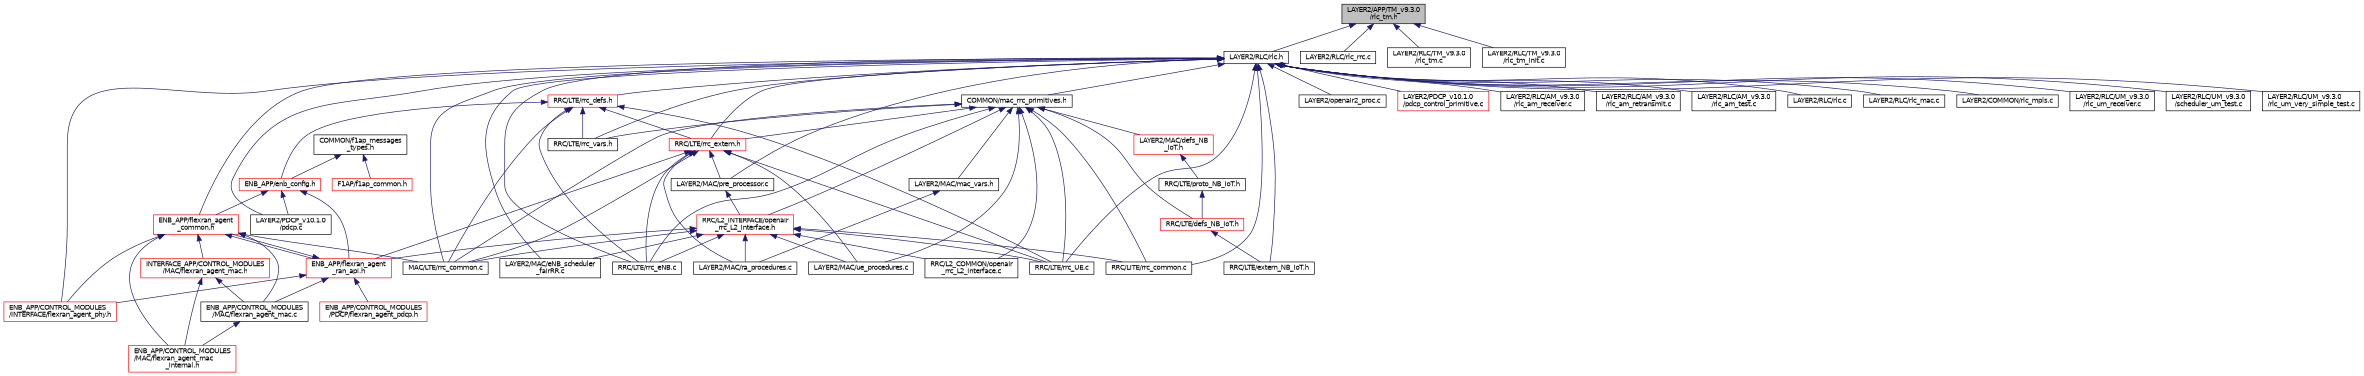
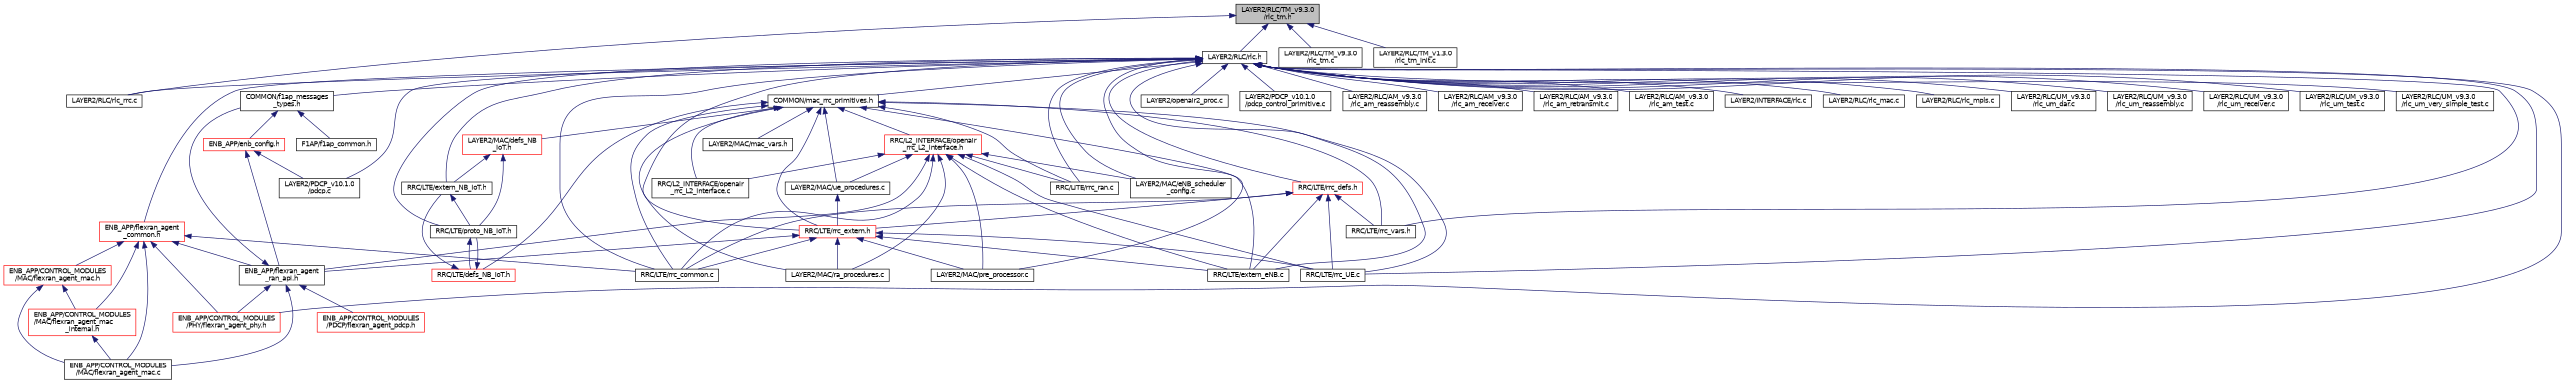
node "LAYER2/APP/TM_v9.3.0 /rlc_tm.h": label "LAYER2/APP/TM_v9.3.0 /rlc_tm.h" -> "LAYER2/RLC/TM_v9.3.0 /rlc_tm.h"
node "LAYER2/RLC/TM_v9.3.0 /rlc_tm_init.c": label "LAYER2/RLC/TM_v9.3.0 /rlc_tm_init.c" -> "LAYER2/RLC/TM_v1.3.0 /rlc_tm_init.c"
edge "RRC/LTE/proto_NB_IoT.h" -> "LAYER2/RLC/rlc.h": added
edge "LAYER2/RLC/rlc_rrc.c" -> "LAYER2/RLC/rlc.h": added
edge "COMMON/f1ap_messages _types.h" -> "LAYER2/RLC/rlc.h": added
node "LAYER2/RLC/AM_v9.3.0 /rlc_am_reassembly.c": added
node "LAYER2/PDCP_v10.1.0 /pdcp_control_primitive.c": color red -> black
node "LAYER2/RLC/rlc.c": label "LAYER2/RLC/rlc.c" -> "LAYER2/INTERFACE/rlc.c"
node "LAYER2/COMMON/rlc_mpls.c": label "LAYER2/COMMON/rlc_mpls.c" -> "LAYER2/RLC/rlc_mpls.c"
node "LAYER2/RLC/UM_v9.3.0 /rlc_um_dar.c": added
node "LAYER2/RLC/UM_v9.3.0 /rlc_um_reassembly.c": added
node "LAYER2/RLC/UM_v9.3.0 /scheduler_um_test.c": label "LAYER2/RLC/UM_v9.3.0 /scheduler_um_test.c" -> "LAYER2/RLC/UM_v9.3.0 /rlc_um_test.c"
edge "ENB_APP/enb_config.h" -> "RRC/LTE/rrc_defs.h": removed
edge "RRC/LTE/extern_NB_IoT.h" -> "LAYER2/MAC/defs_NB _IoT.h": added
node "F1AP/f1ap_common.h": color red -> black
edge "LAYER2/MAC/ue_procedures.c" -> "RRC/LTE/rrc_extern.h": reversed
edge "ENB_APP/flexran_agent _common.h" -> "ENB_APP/enb_config.h": removed
edge "RRC/L2_INTERFACE/openair _rrc_L2_interface.h" -> "LAYER2/MAC/pre_processor.c": reversed
edge "RRC/LTE/proto_NB_IoT.h" -> "RRC/LTE/extern_NB_IoT.h": added
edge "LAYER2/MAC/ra_procedures.c" -> "LAYER2/MAC/mac_vars.h": now "LAYER2/MAC/ra_procedures.c" -> "COMMON/mac_rrc_primitives.h"
edge "ENB_APP/flexran_agent _common.h" -> "ENB_APP/flexran_agent _ran_api.h": now "COMMON/f1ap_messages _types.h" -> "ENB_APP/flexran_agent _ran_api.h"
edge "RRC/LTE/proto_NB_IoT.h" -> "RRC/LTE/defs_NB_IoT.h": added
node "INTERFACE_APP/CONTROL_MODULES /MAC/flexran_agent_mac.h": label "INTERFACE_APP/CONTROL_MODULES /MAC/flexran_agent_mac.h" -> "ENB_APP/CONTROL_MODULES /MAC/flexran_agent_mac.h"
node "ENB_APP/flexran_agent _ran_api.h": color red -> black
node "MAC/LTE/rrc_common.c": label "MAC/LTE/rrc_common.c" -> "RRC/LTE/rrc_common.c"
node "LAYER2/MAC/eNB_scheduler _fairRR.c": label "LAYER2/MAC/eNB_scheduler _fairRR.c" -> "LAYER2/MAC/eNB_scheduler _config.c"
node "RRC/LTE/rrc_eNB.c": label "RRC/LTE/rrc_eNB.c" -> "RRC/LTE/extern_eNB.c"
node "RRC/L2_COMMON/openair _rrc_L2_interface.c": label "RRC/L2_COMMON/openair _rrc_L2_interface.c" -> "RRC/L2_INTERFACE/openair _rrc_L2_interface.c"
node "RRC/LITE/rrc_common.c": label "RRC/LITE/rrc_common.c" -> "RRC/LITE/rrc_ran.c"
node "ENB_APP/CONTROL_MODULES /INTERFACE/flexran_agent_phy.h": label "ENB_APP/CONTROL_MODULES /INTERFACE/flexran_agent_phy.h" -> "ENB_APP/CONTROL_MODULES /PHY/flexran_agent_phy.h"
edge "ENB_APP/CONTROL_MODULES /MAC/flexran_agent_mac _internal.h" -> "ENB_APP/CONTROL_MODULES /MAC/flexran_agent_mac.c": reversed
